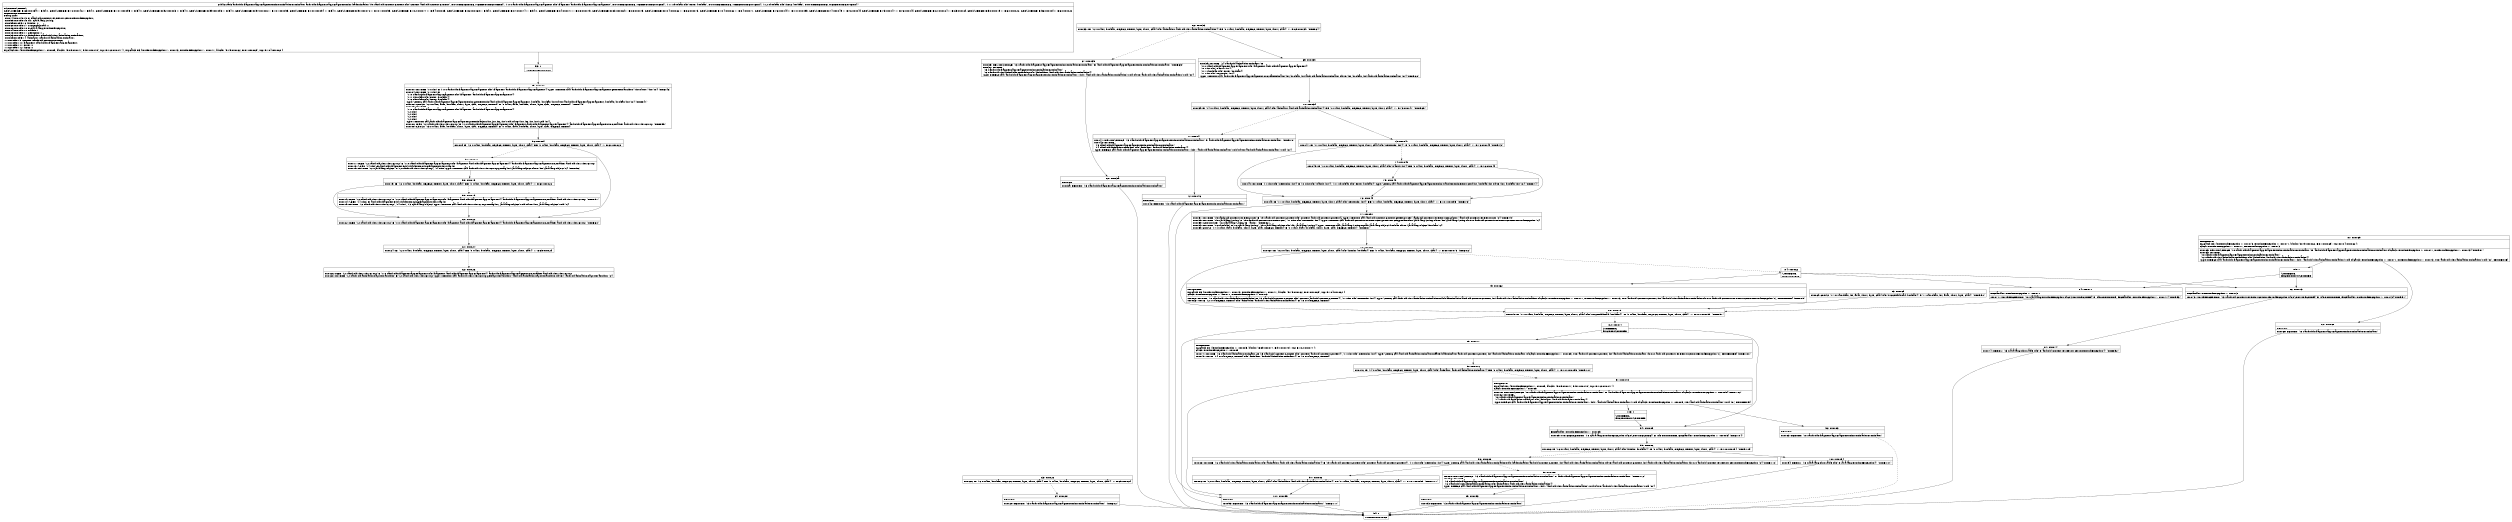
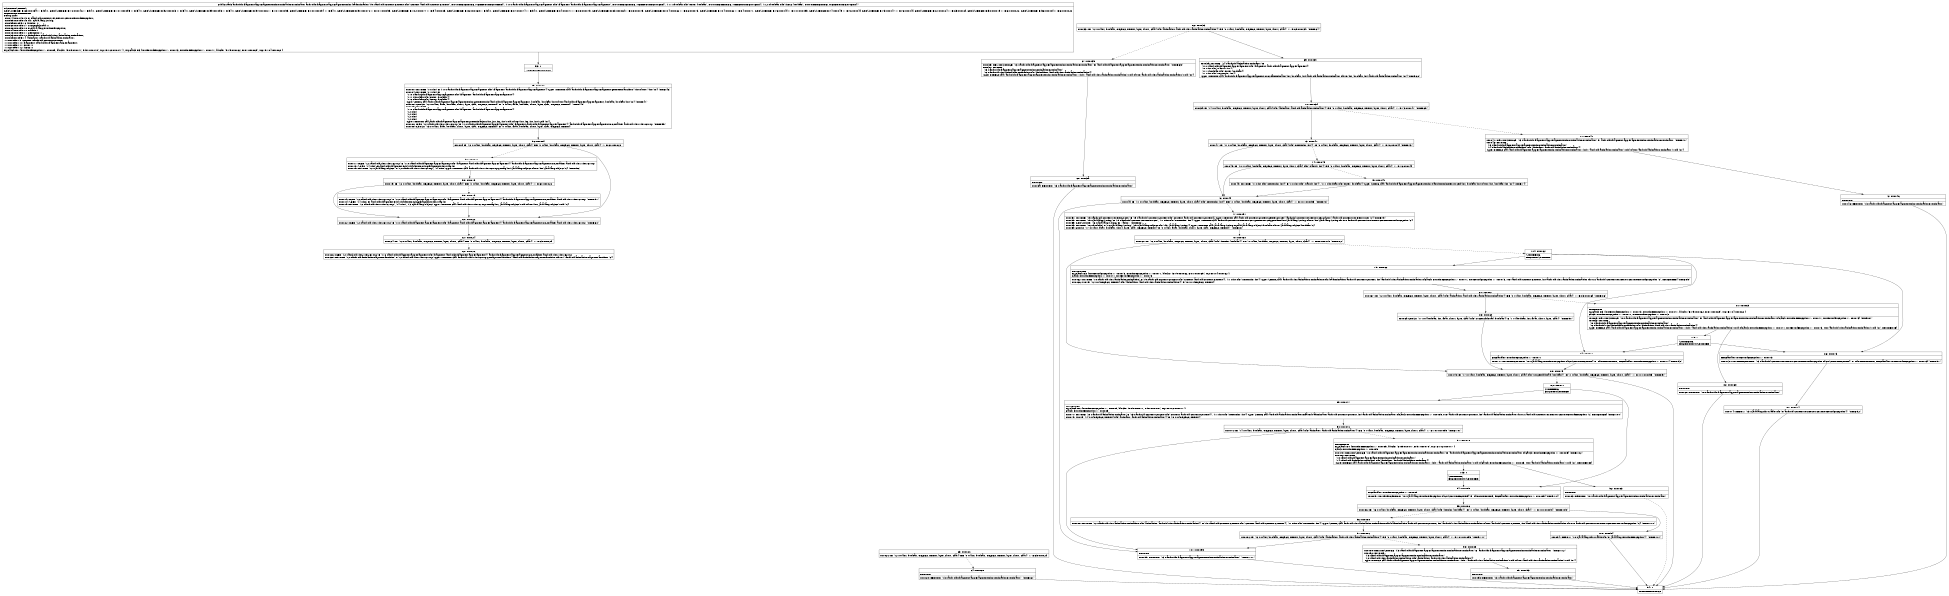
node "104: 0x0062": text "EXC_TOP_EXC" -> "EXC_TOP_SPLITTER"
node "80: 0x0067": added
edge "96: 0x0088" -> "98: 0x008e": now "97: 0x008c" -> "98: 0x008e"
